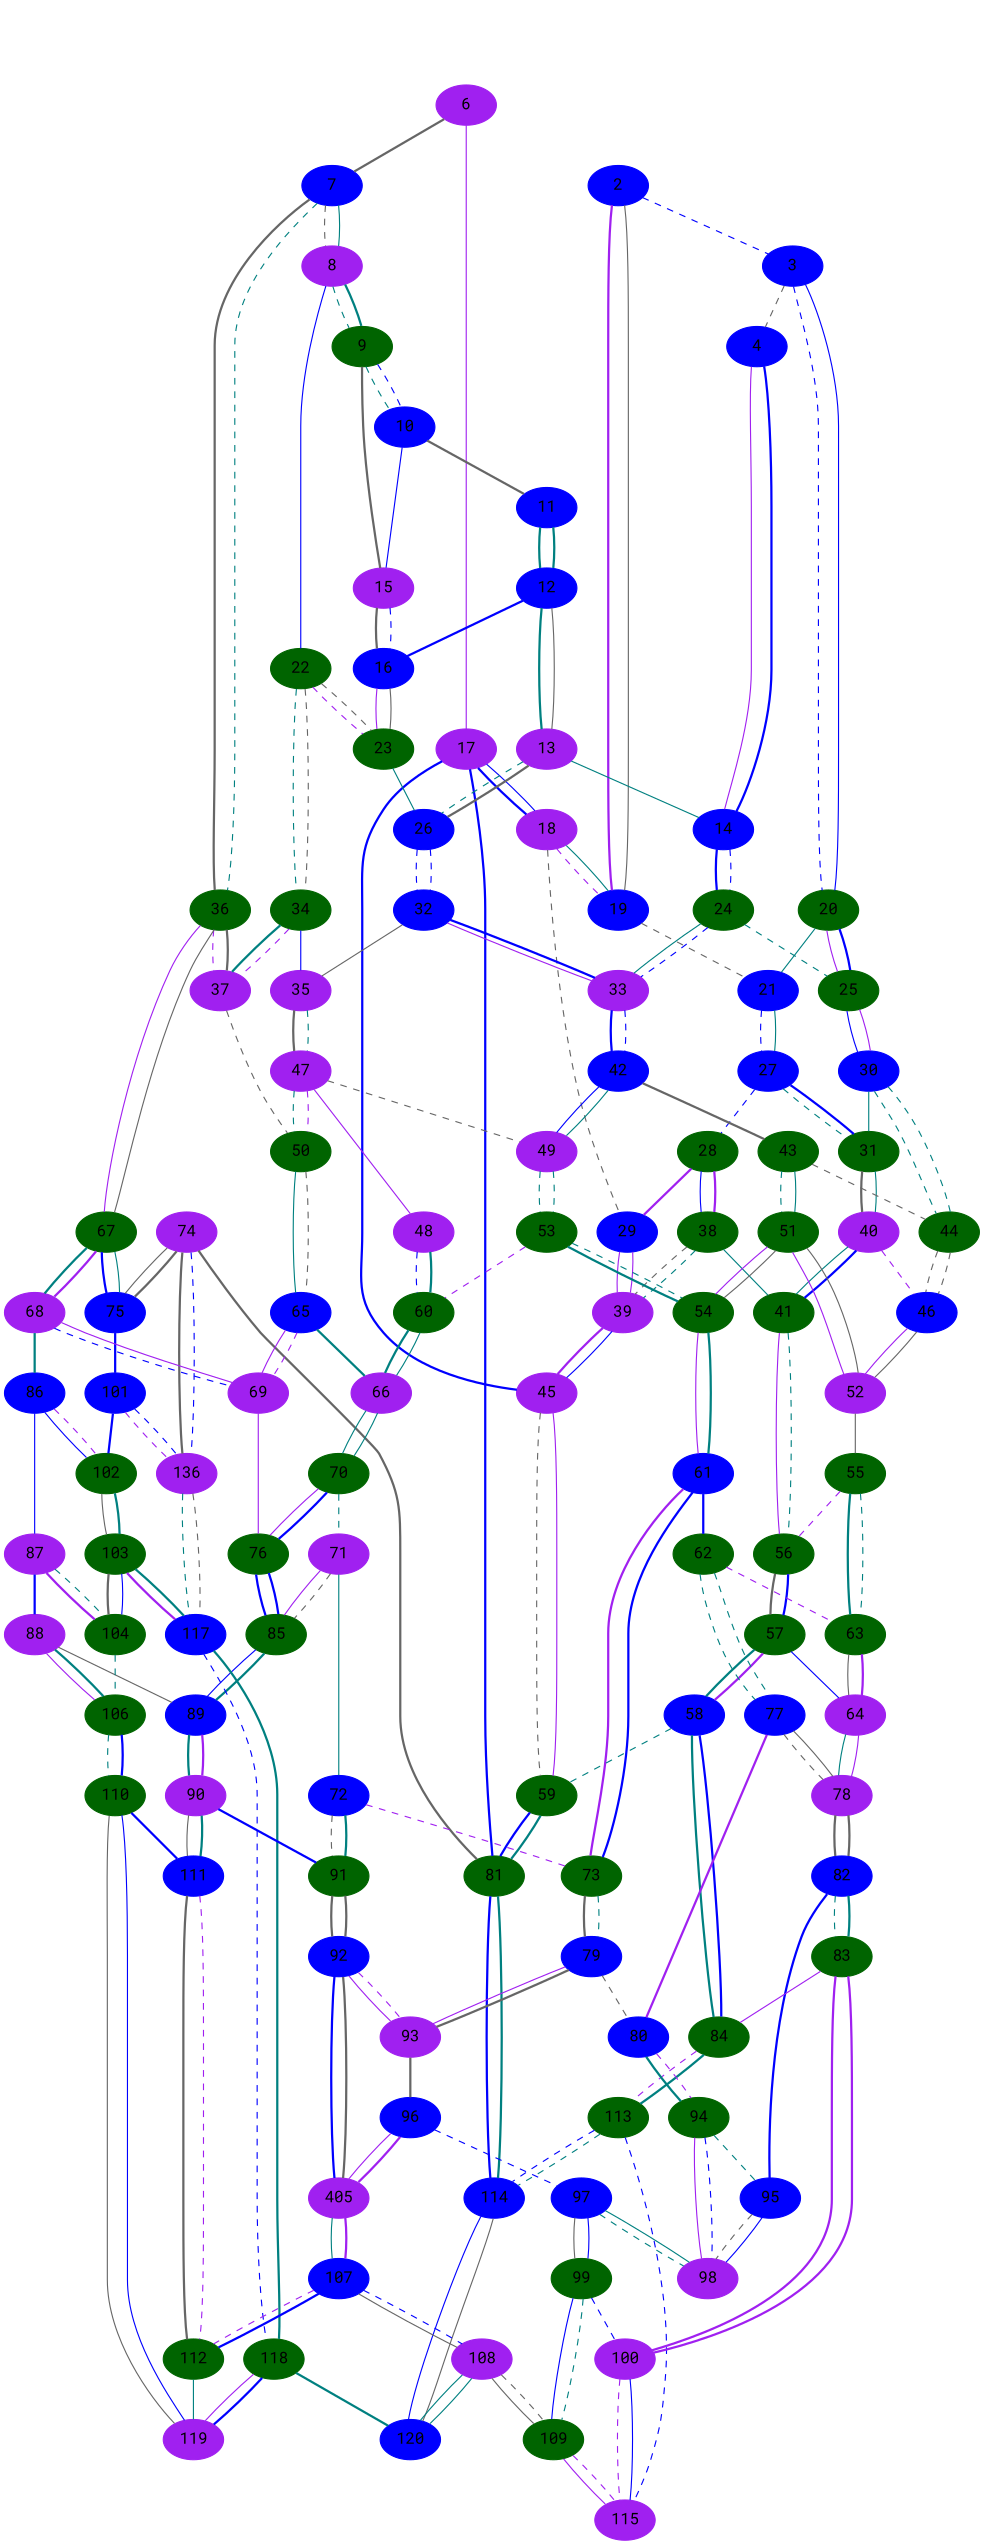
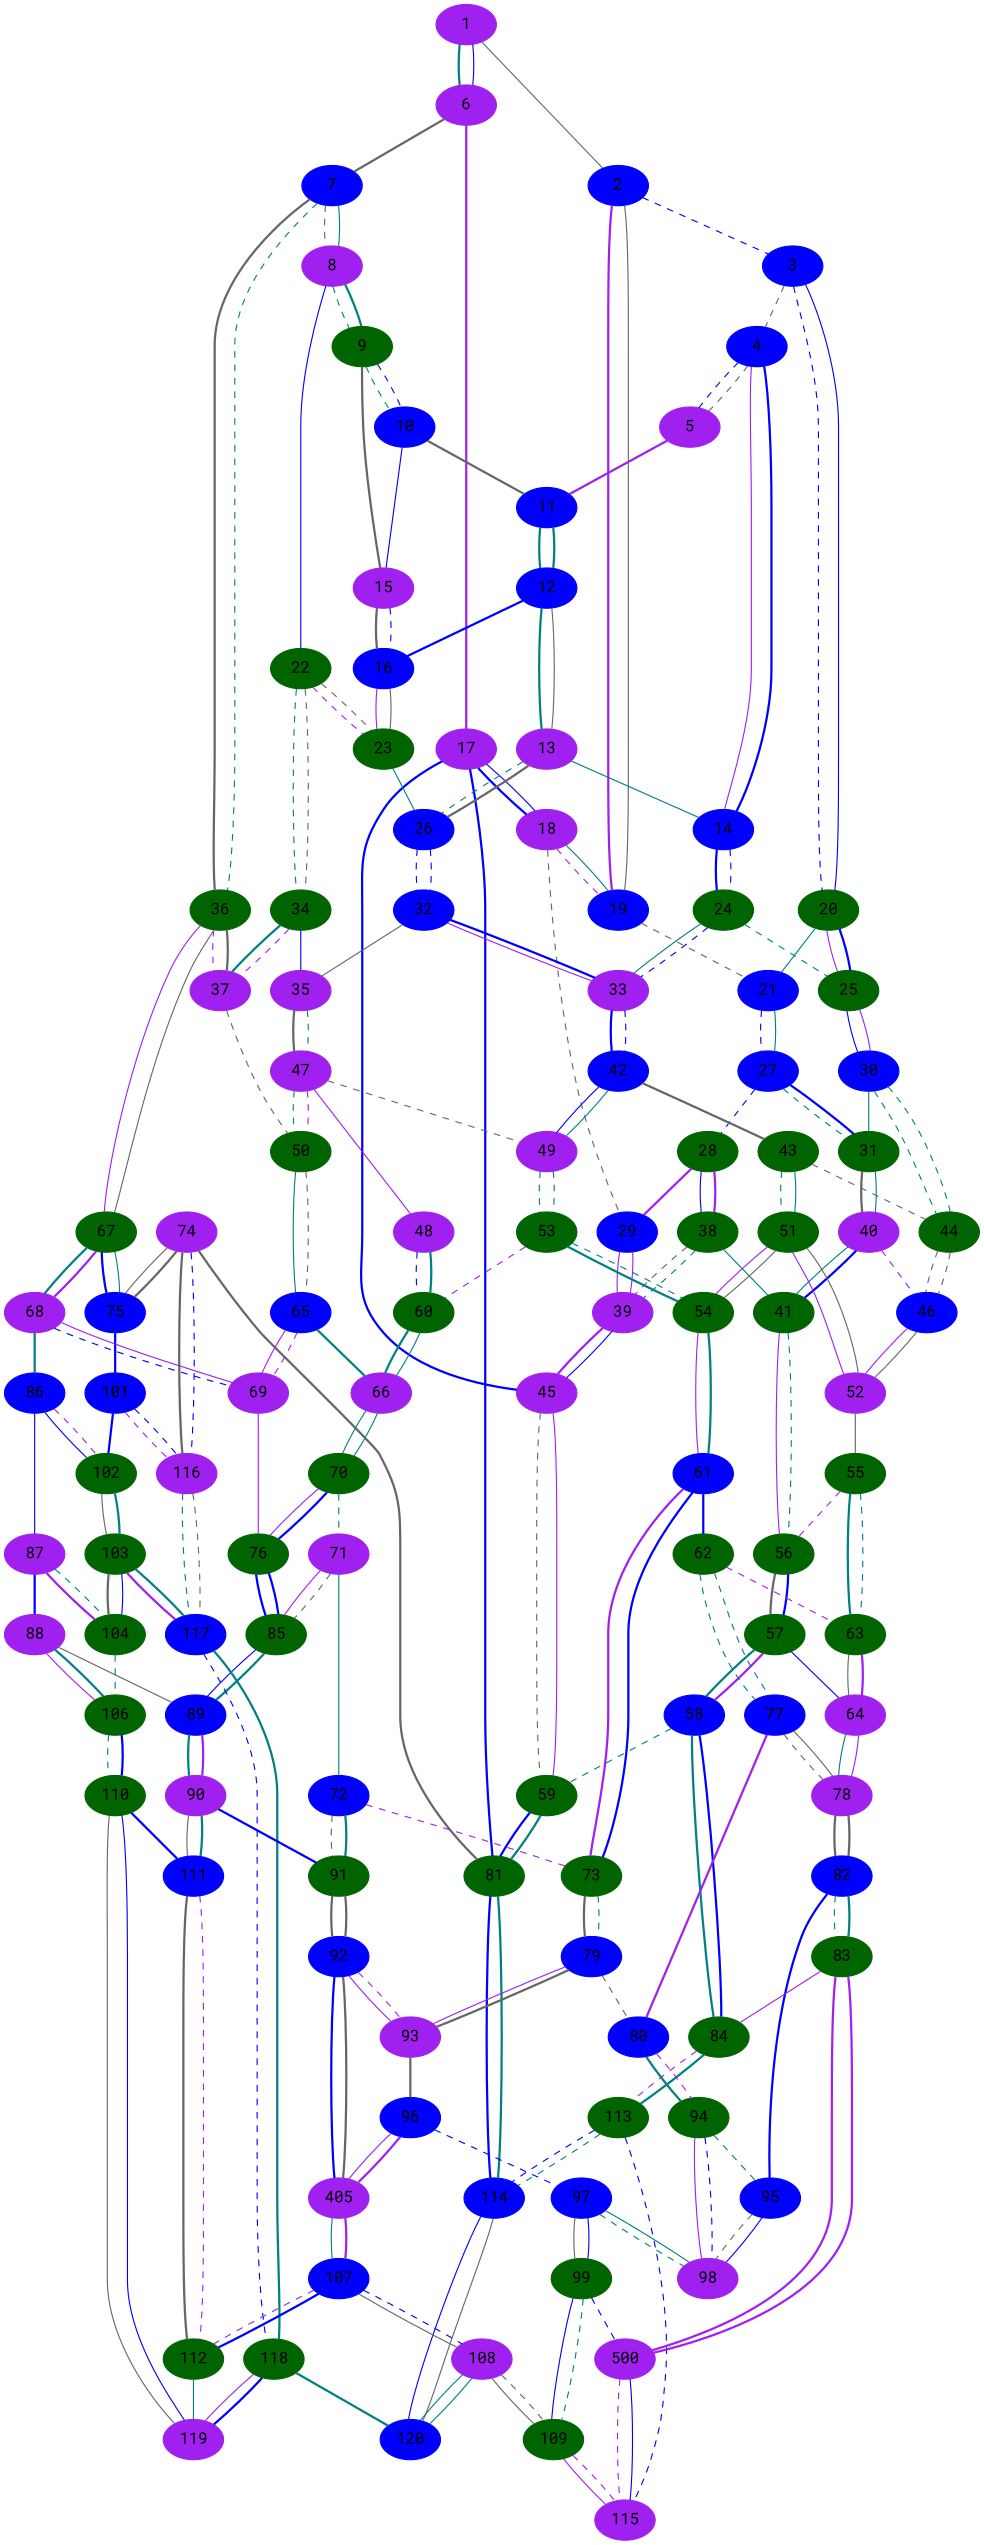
node "1": added
edge "6" -- "17": style solid -> bold
node "5": added
node "136": label "136" -> "116"
node "100": label "100" -> "500"
